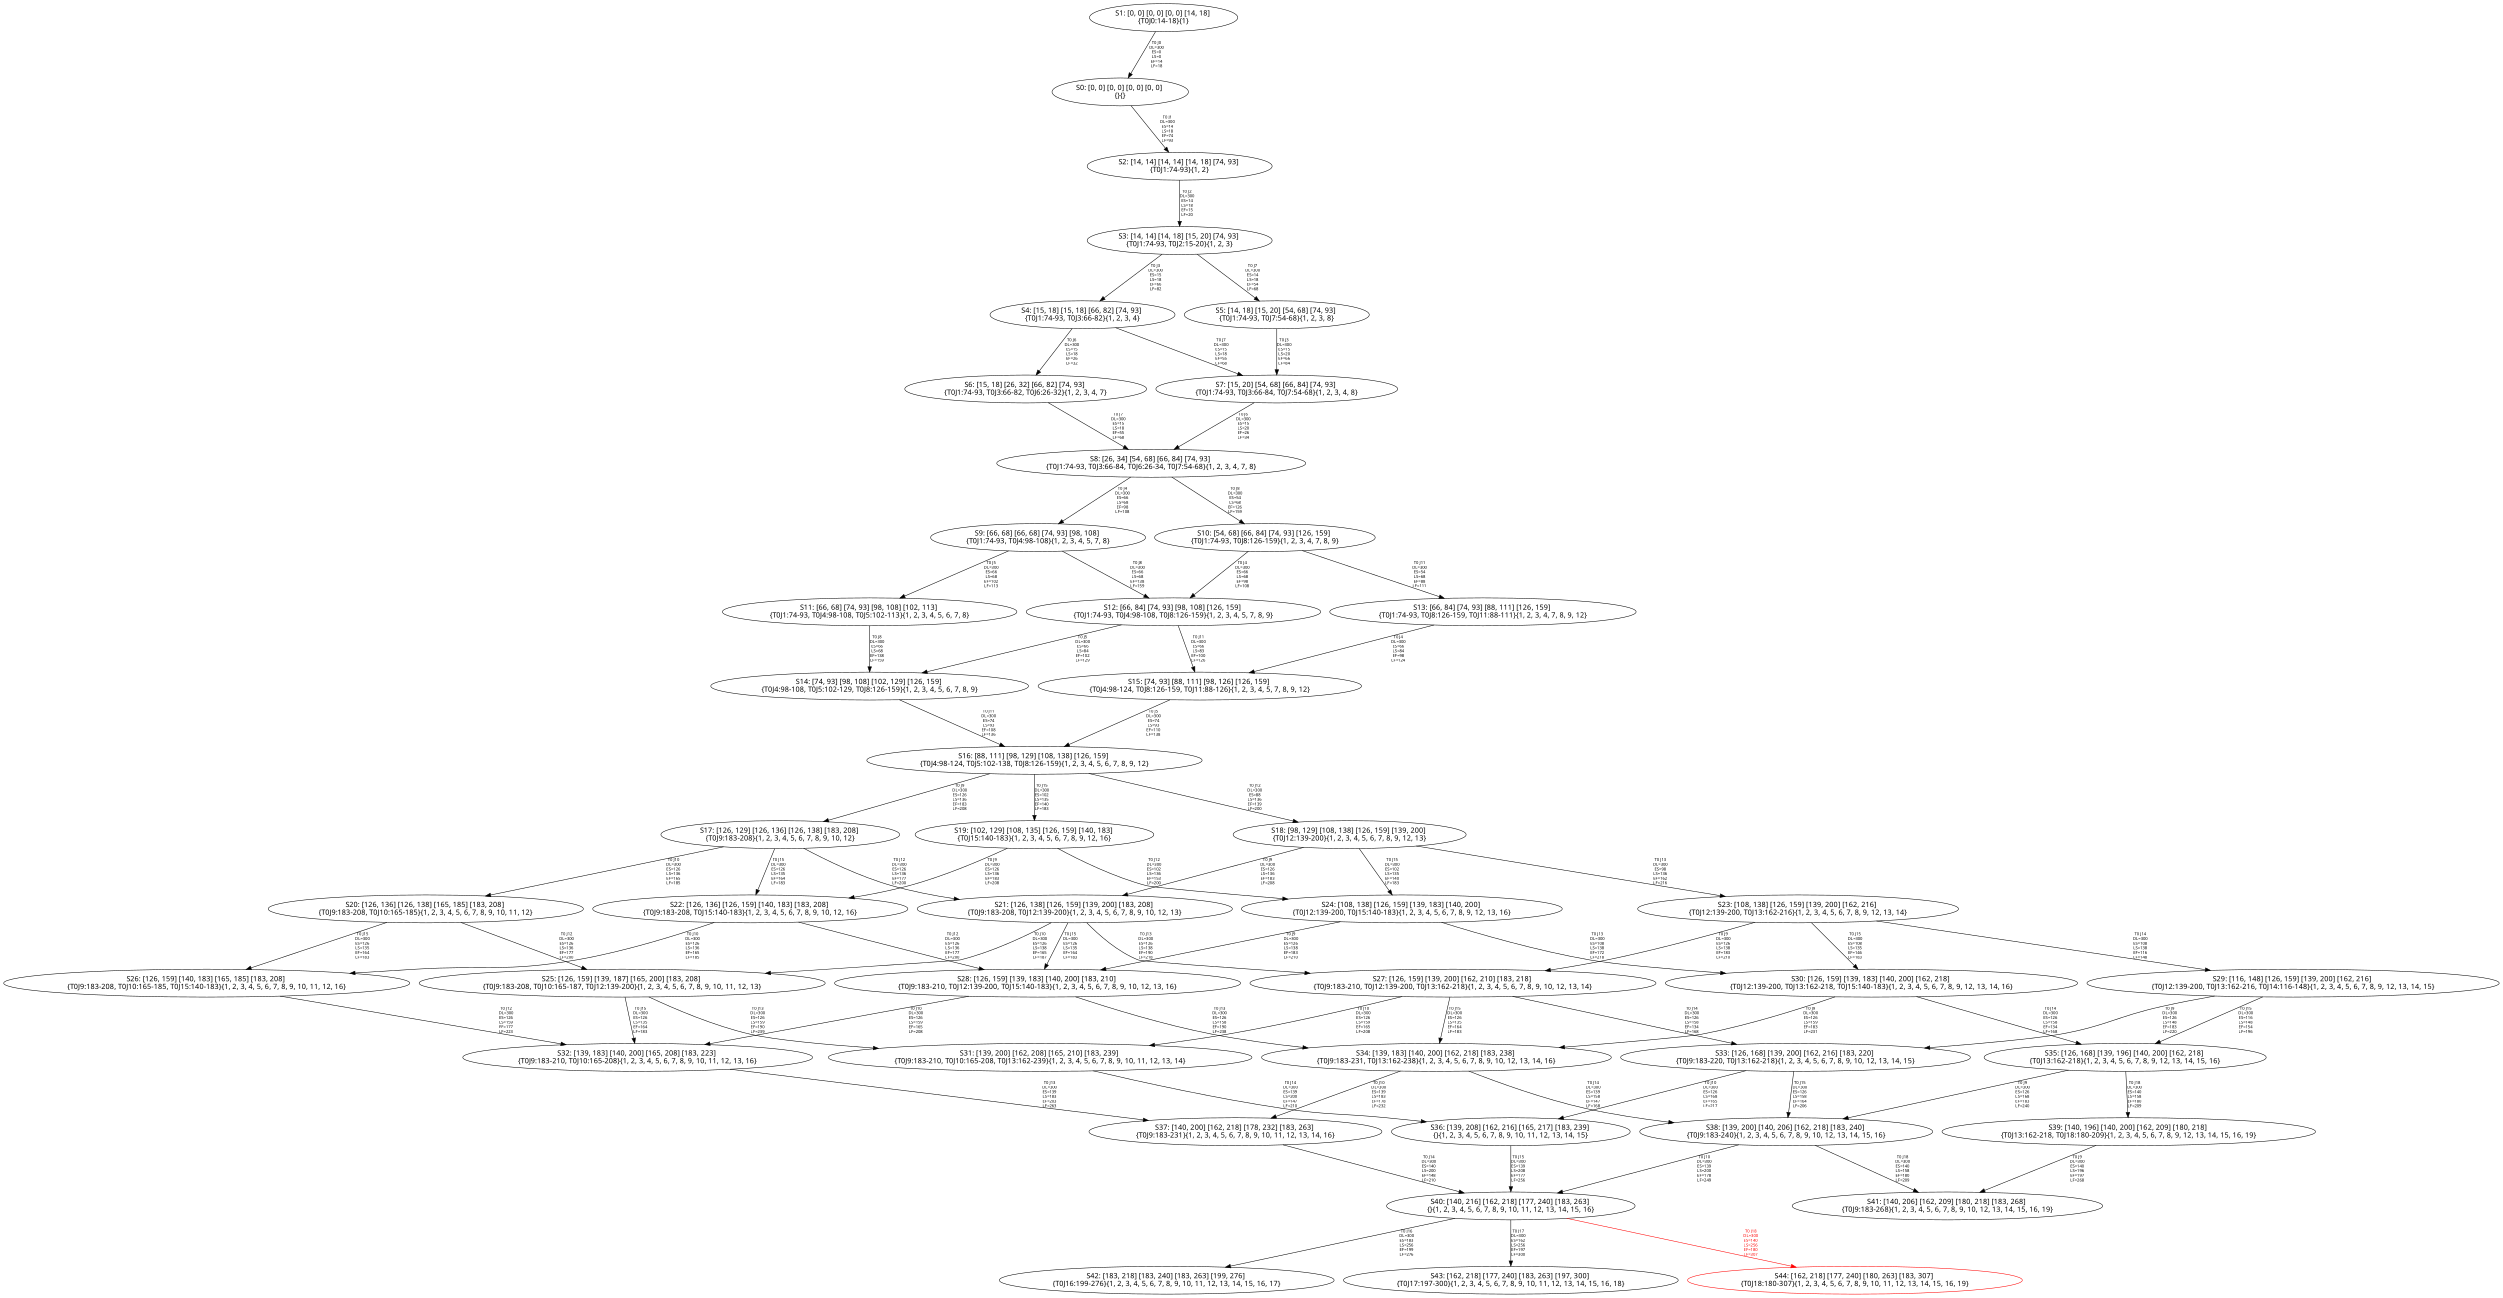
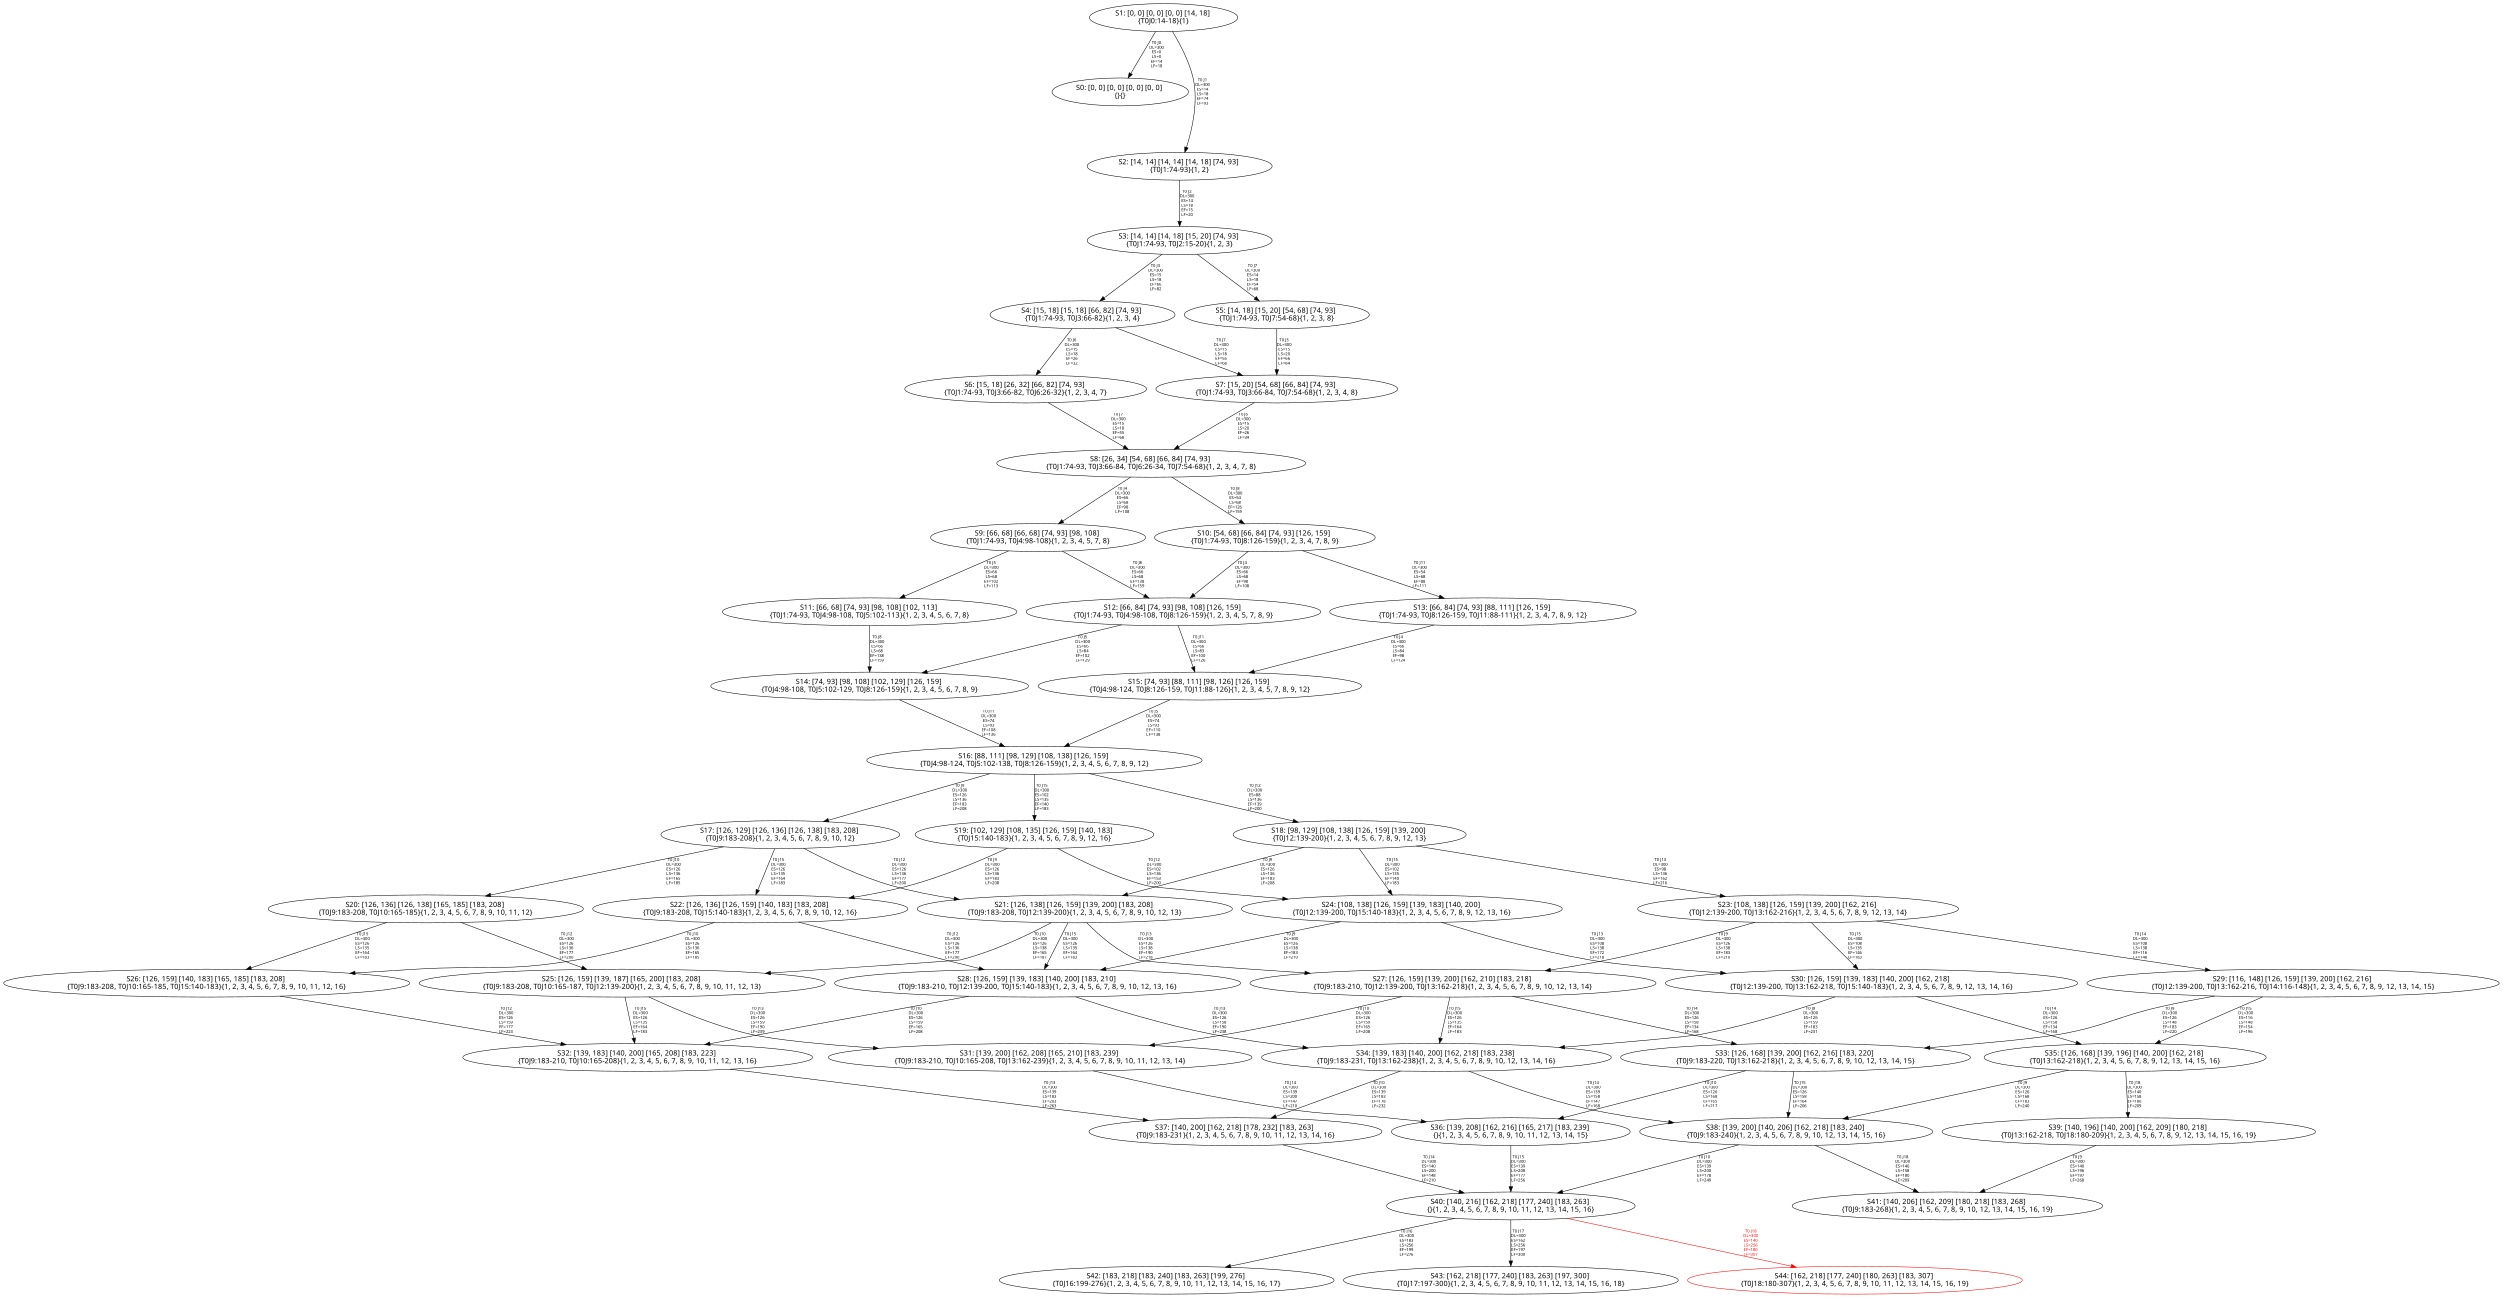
edge "S0: [0, 0] [0, 0] [0, 0] [0, 0] {}{}" -> "S2: [14, 14] [14, 14] [14, 18] [74, 93] {T0J1:74-93}{1, 2}": now "S1: [0, 0] [0, 0] [0, 0] [14, 18] {T0J0:14-18}{1}" -> "S2: [14, 14] [14, 14] [14, 18] [74, 93] {T0J1:74-93}{1, 2}"
